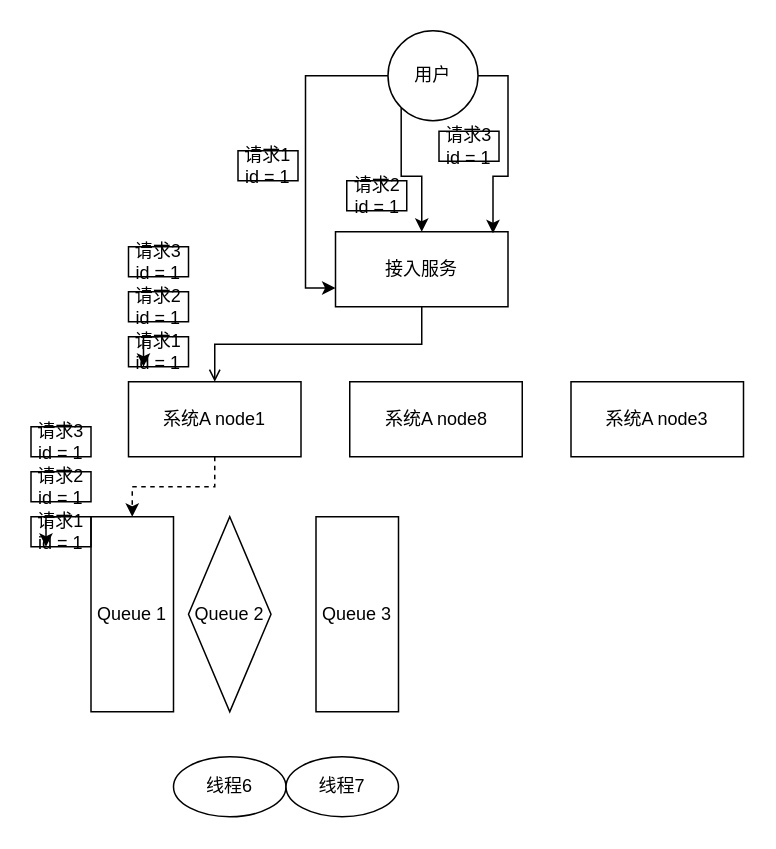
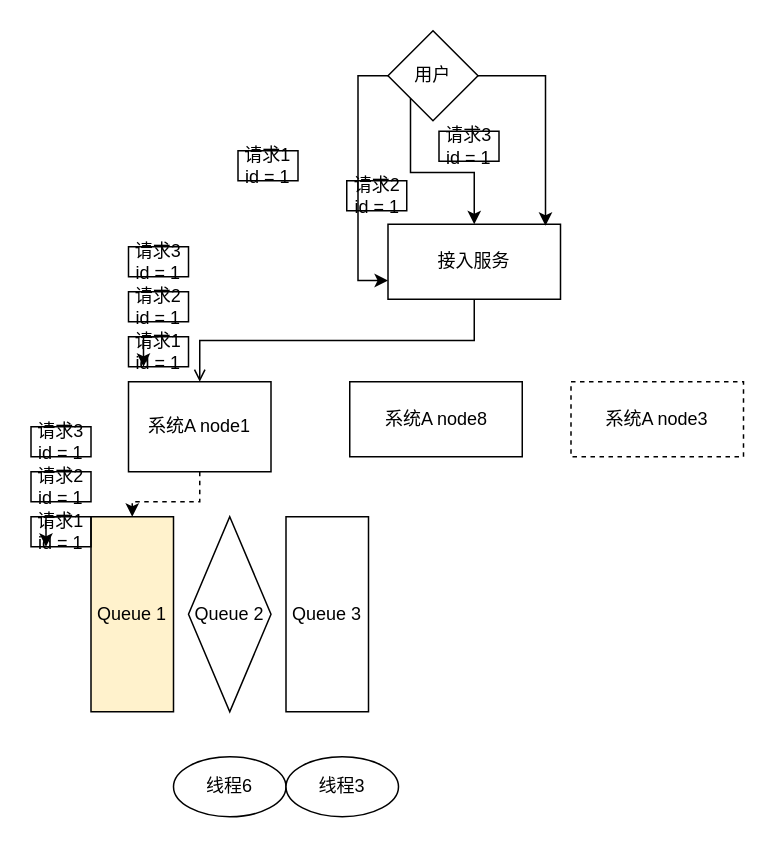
node "用户": shape ellipse -> diamond
node "接入服务": moved (422, 269) -> (474, 262)
node "系统A node1": size 173x75 -> 143x90
node "系统A node3": style solid -> dashed
node "Queue 1": fillcolor #ffffff -> #fff2cc
node "Queue 3": moved (357, 614) -> (327, 614)
node "线程7": label "线程7" -> "线程3"
